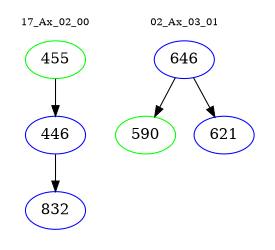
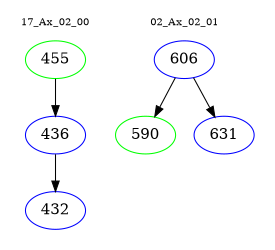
cluster "02_Ax_03_01": label "02_Ax_03_01" -> "02_Ax_02_01"
node "646": label "646" -> "606"
node "446": label "446" -> "436"
node "621": label "621" -> "631"
node "832": label "832" -> "432"
